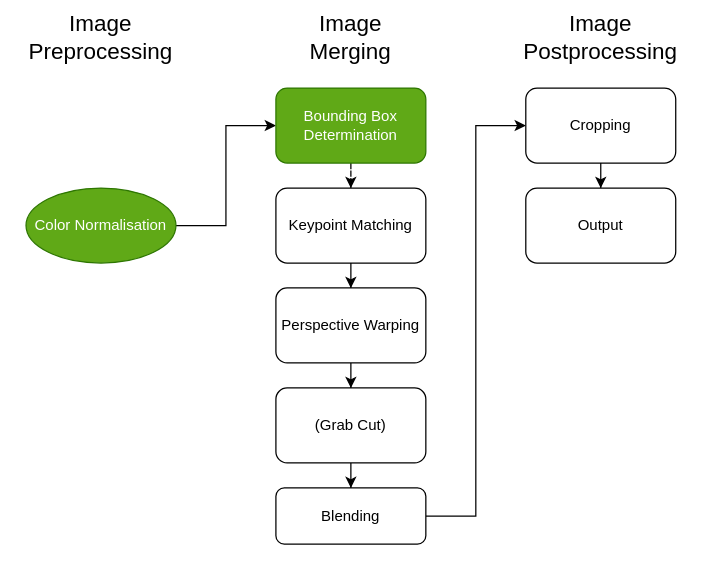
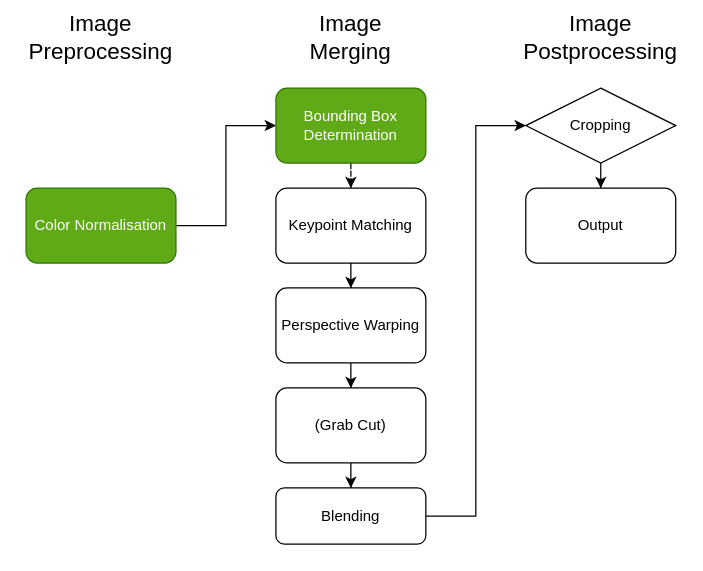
node "Cropping": shape rounded rectangle -> diamond
node "Color Normalisation": shape ellipse -> rounded rectangle
